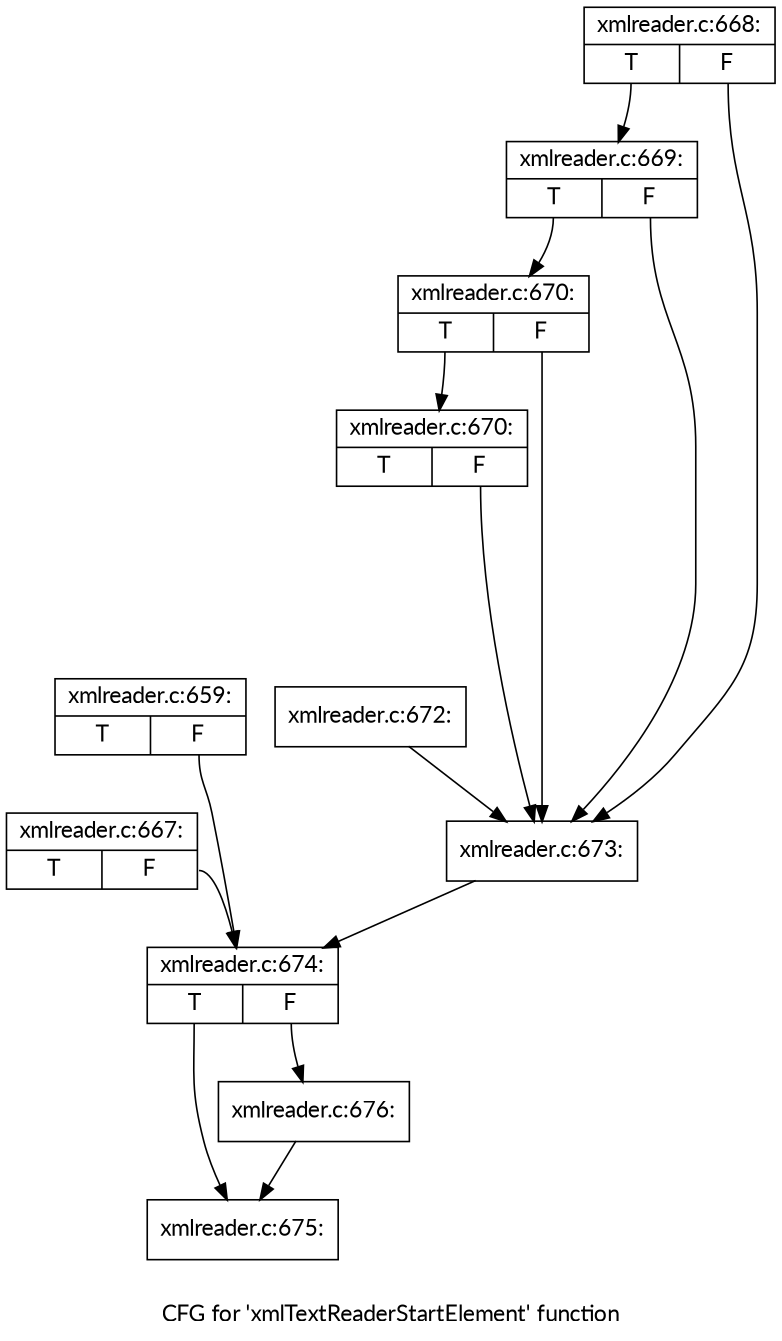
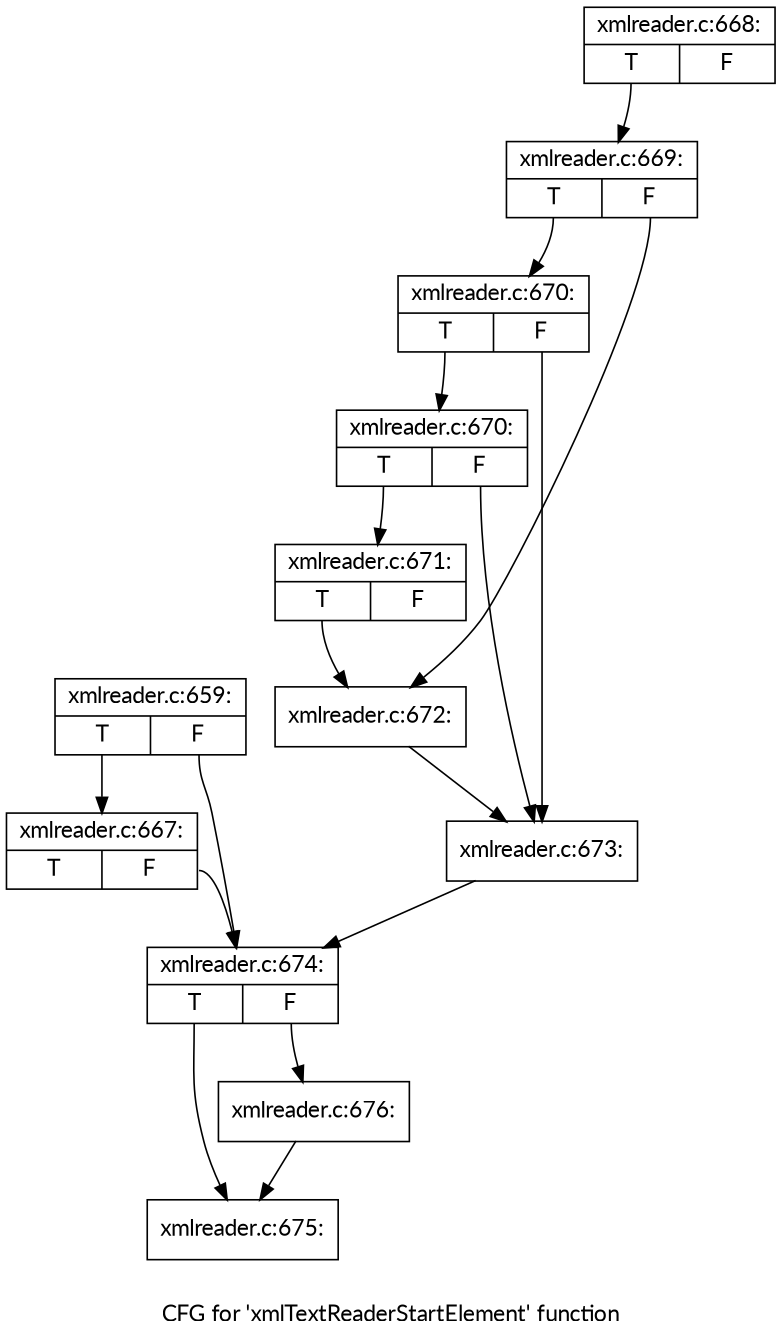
edge "xmlreader.c:668:" -> "xmlreader.c:673:": removed
edge "xmlreader.c:669:" -> "xmlreader.c:673:": now "xmlreader.c:669:" -> "xmlreader.c:672:"
node "xmlreader.c:671:": added
edge "xmlreader.c:659:" -> "xmlreader.c:667:": added
